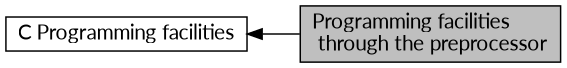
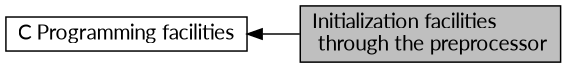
node "Programming facilities through the preprocessor": label "Programming facilities through the preprocessor" -> "Initialization facilities through the preprocessor"
